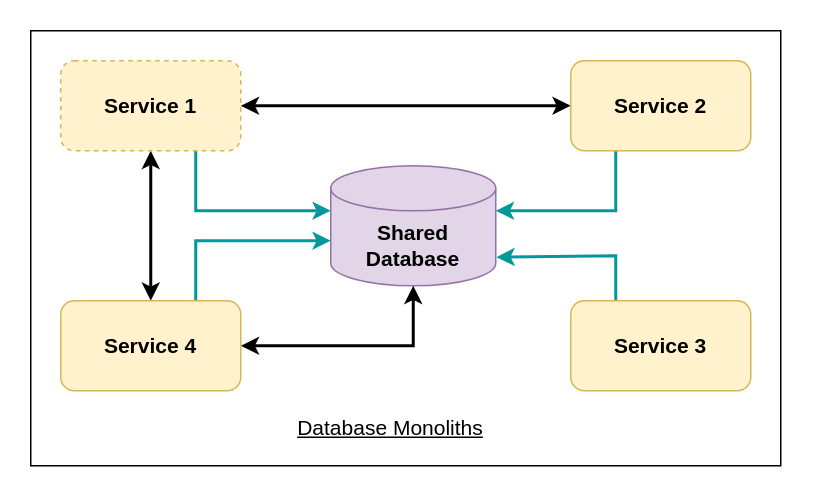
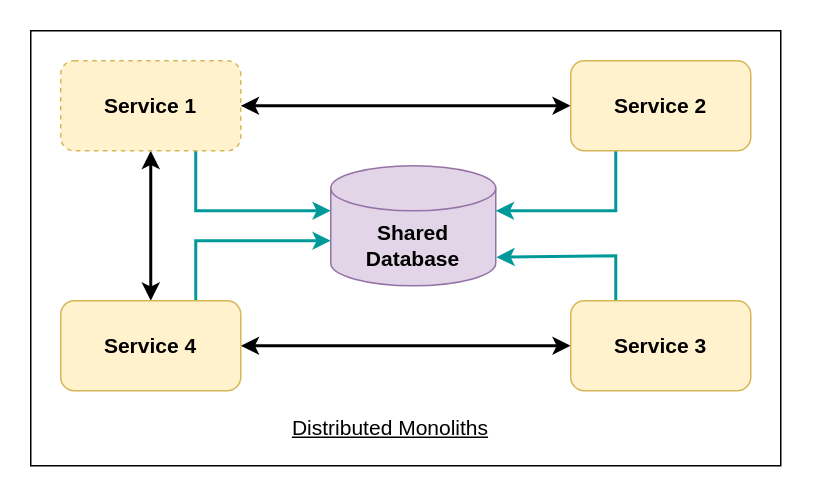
edge "Shared Database" -- "Service 4": now "Service 3" -- "Service 4"
node "Database Monoliths": label "Database Monoliths" -> "Distributed Monoliths"
